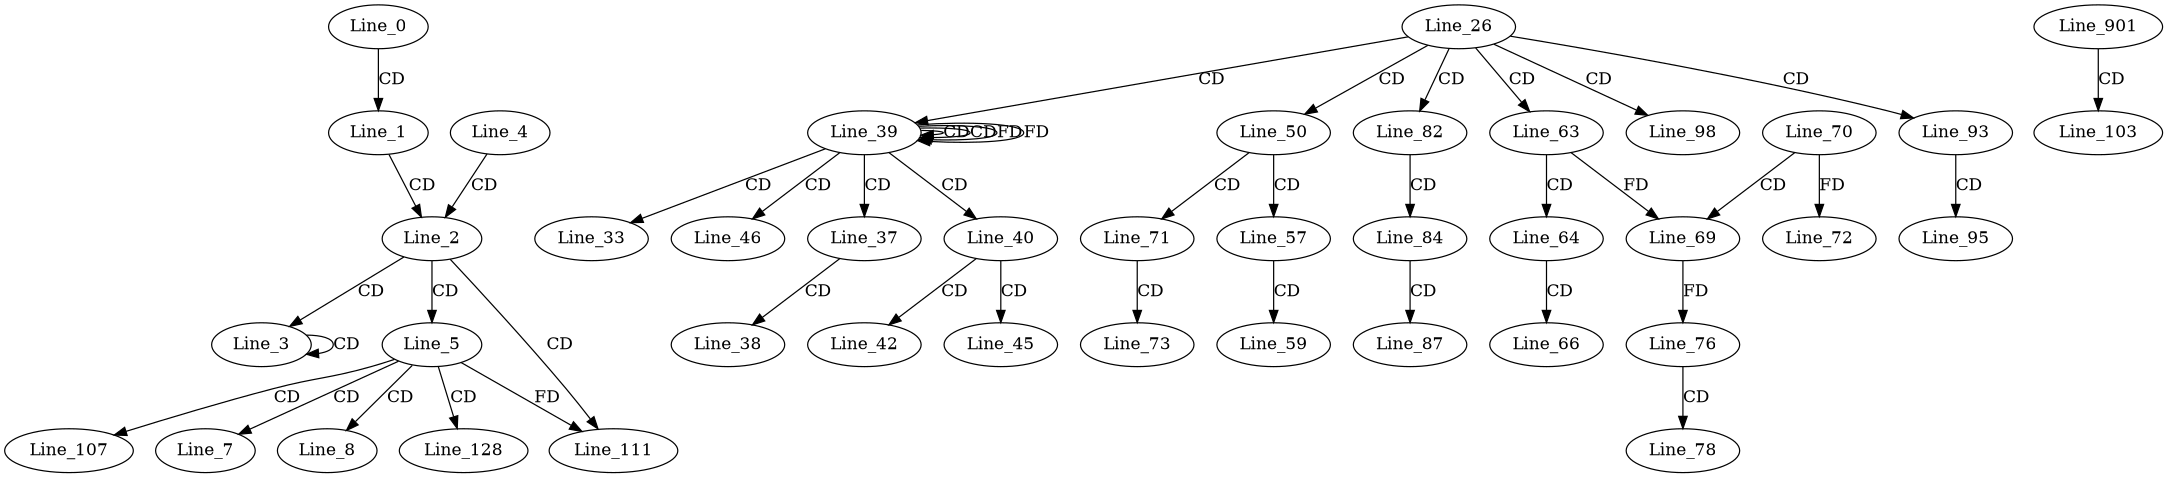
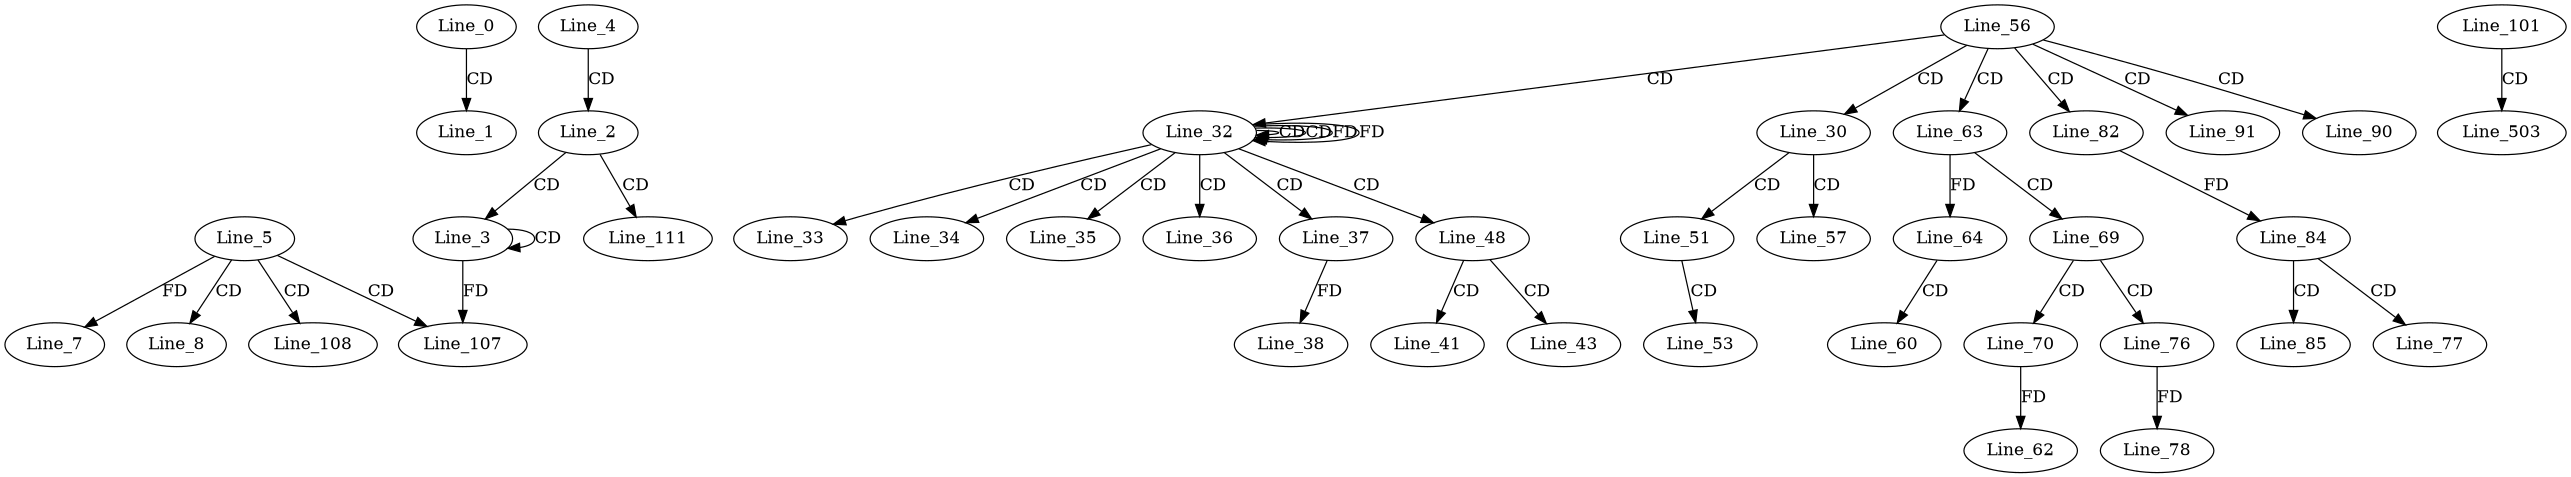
node "Line_26": label "Line_26" -> "Line_56"
node "Line_901": label "Line_901" -> "Line_101"
node "Line_39": label "Line_39" -> "Line_32"
node "Line_50": label "Line_50" -> "Line_30"
node "Line_98": label "Line_98" -> "Line_91"
node "Line_93": label "Line_93" -> "Line_90"
node "Line_103": label "Line_103" -> "Line_503"
edge "Line_1" -> "Line_2": removed, label "CD"
edge "Line_70" -> "Line_69": reversed
edge "Line_82" -> "Line_84": label "CD" -> "FD"
edge "Line_63" -> "Line_64": label "CD" -> "FD"
edge "Line_63" -> "Line_69": label "FD" -> "CD"
node "Line_46": label "Line_46" -> "Line_36"
node "Line_34": added
node "Line_40": label "Line_40" -> "Line_48"
node "Line_35": added
node "Line_71": label "Line_71" -> "Line_51"
node "Line_72": label "Line_72" -> "Line_62"
node "Line_95": removed
edge "Line_2" -> "Line_5": removed, label "CD"
edge "Line_3" -> "Line_107": added, label "FD"
edge "Line_37" -> "Line_38": label "CD" -> "FD"
edge "Line_69" -> "Line_76": label "FD" -> "CD"
node "Line_42": label "Line_42" -> "Line_41"
node "Line_45": label "Line_45" -> "Line_43"
node "Line_73": label "Line_73" -> "Line_53"
node "Line_59": removed
node "Line_87": label "Line_87" -> "Line_77"
node "Line_66": label "Line_66" -> "Line_60"
node "Line_85": added
edge "Line_5" -> "Line_111": removed, label "FD"
edge "Line_5" -> "Line_7": label "CD" -> "FD"
edge "Line_76" -> "Line_78": label "CD" -> "FD"
node "Line_128": label "Line_128" -> "Line_108"
